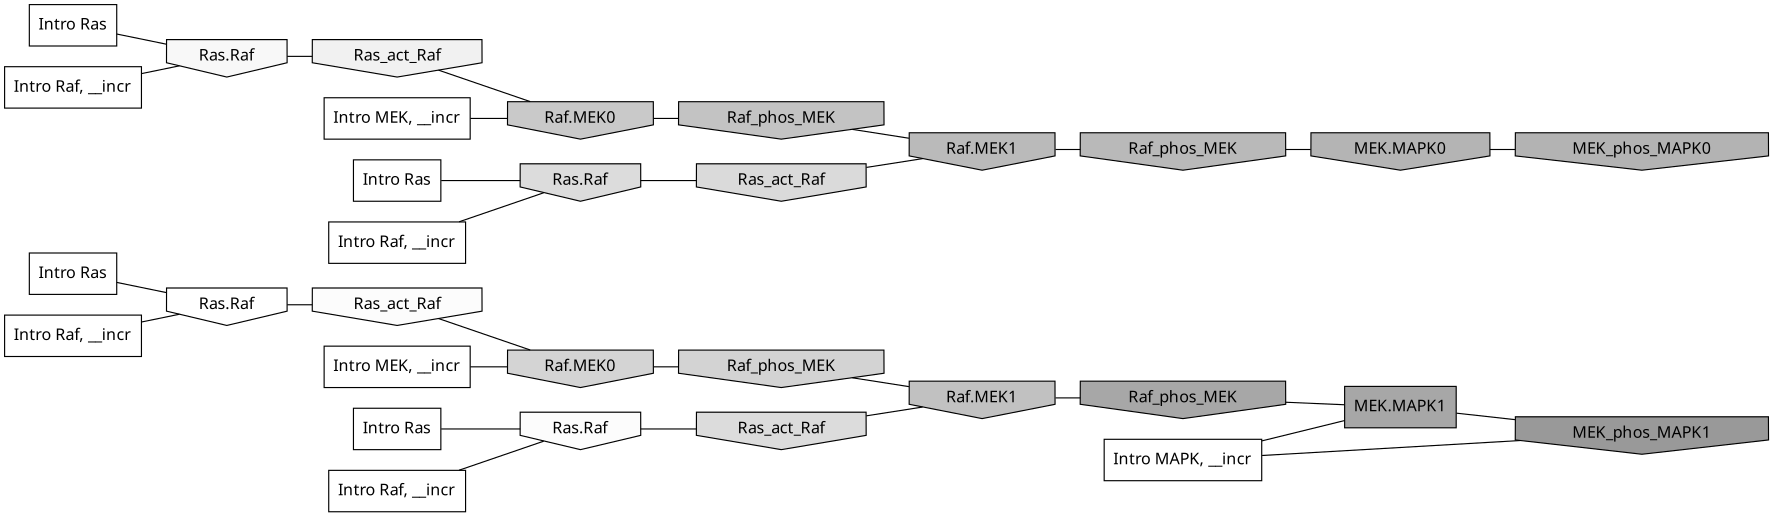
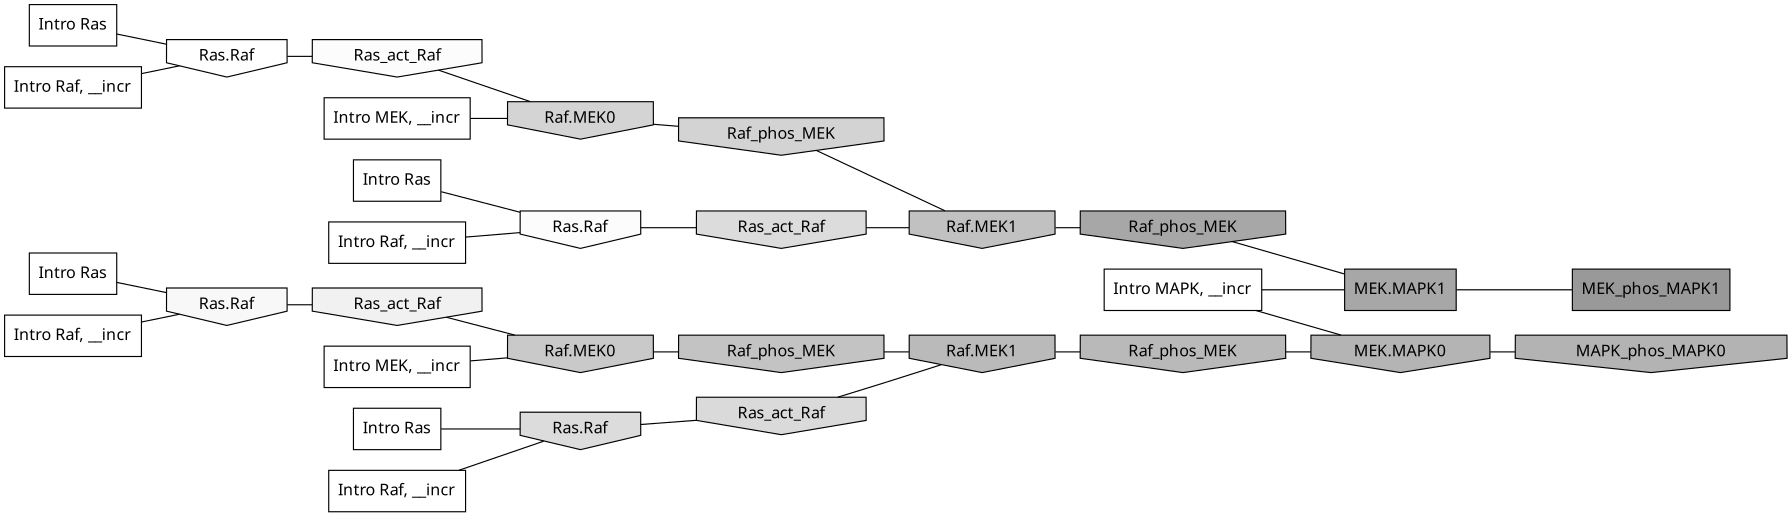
node "MEK_phos_MAPK0": label "MEK_phos_MAPK0" -> "MAPK_phos_MAPK0"
node "MEK_phos_MAPK1": shape invhouse -> box
edge "MEK_phos_MAPK1" -- "Intro MAPK, __incr": now "MEK.MAPK0" -- "Intro MAPK, __incr"
